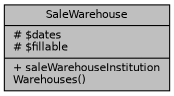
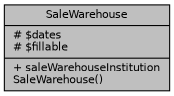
node "SaleWarehouse": text "Warehouses()" -> "SaleWarehouse()"
